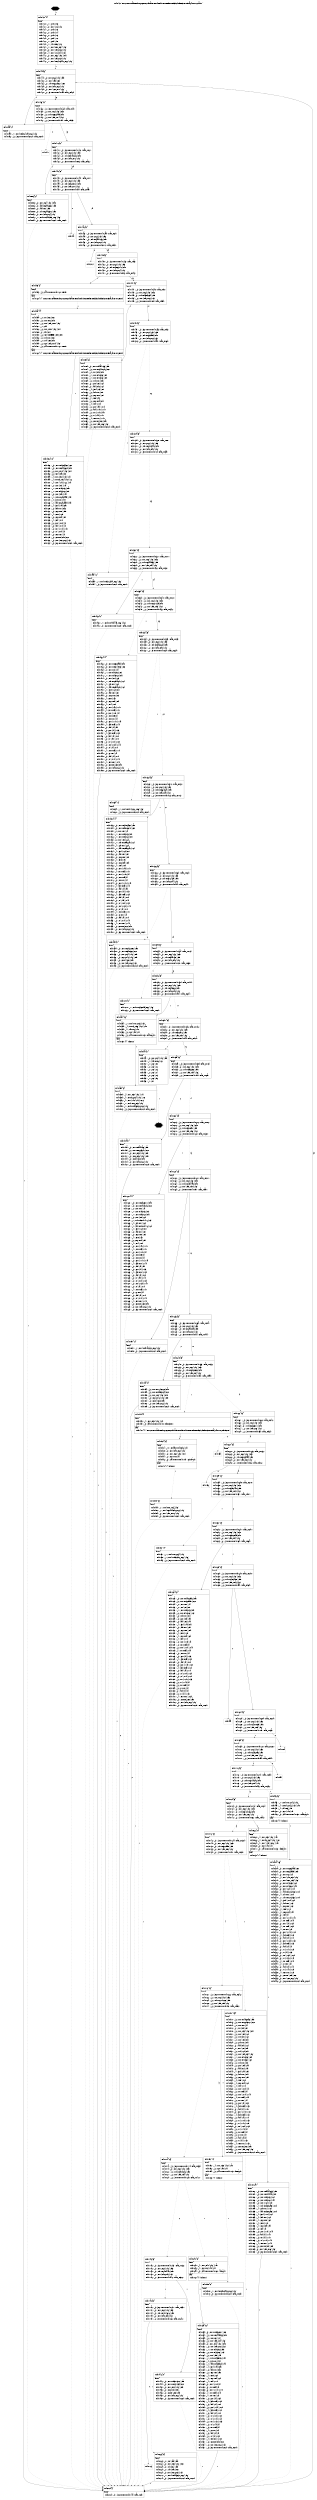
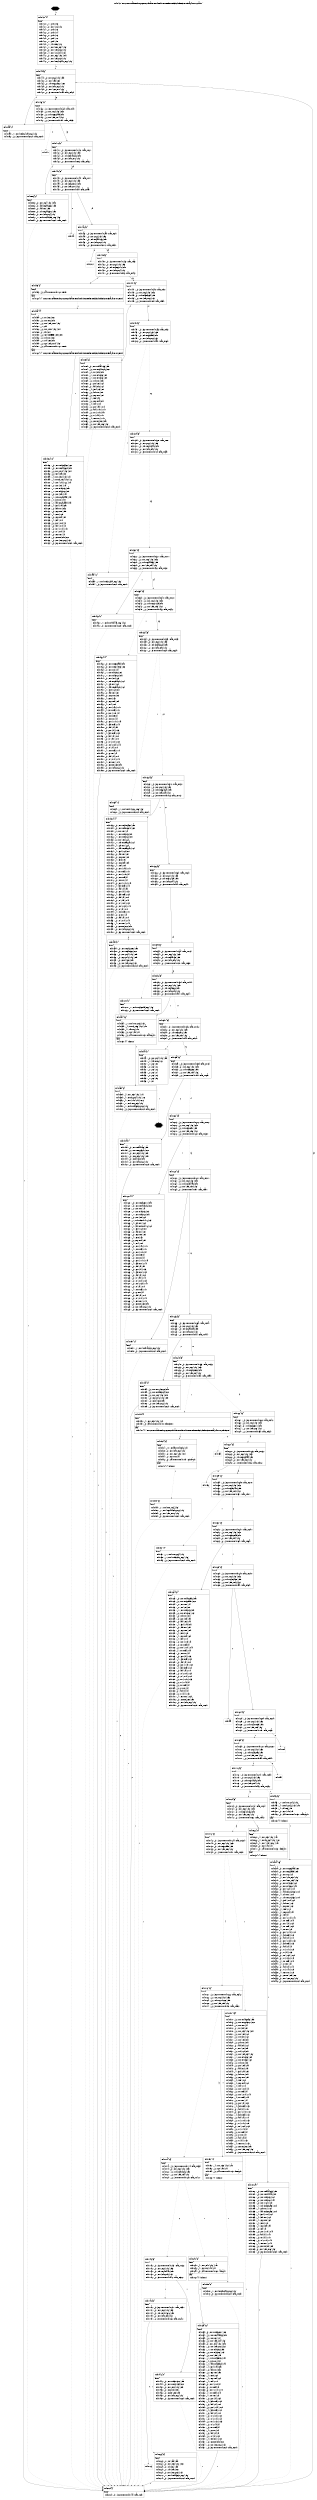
edge "0x401586 [25]" -> "0x401ab9 [27]": now "0x401b25 [144]" -> "0x401ab9 [27]"
